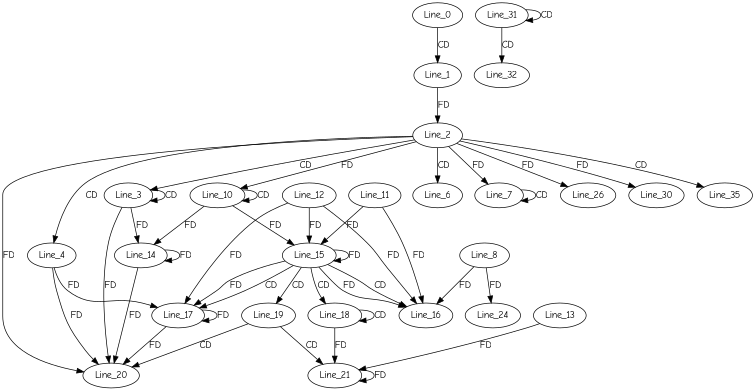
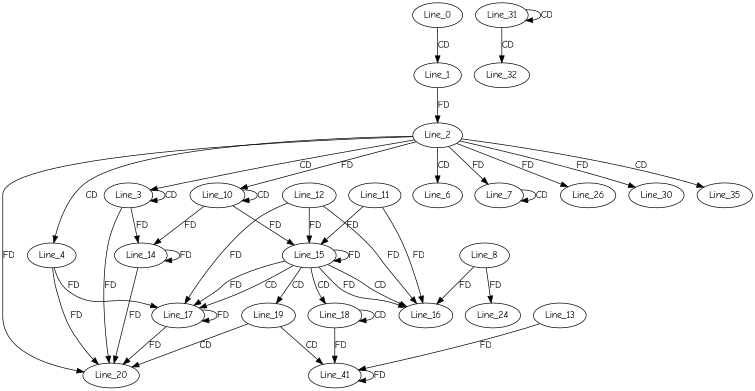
node "Line_21": label "Line_21" -> "Line_41"
